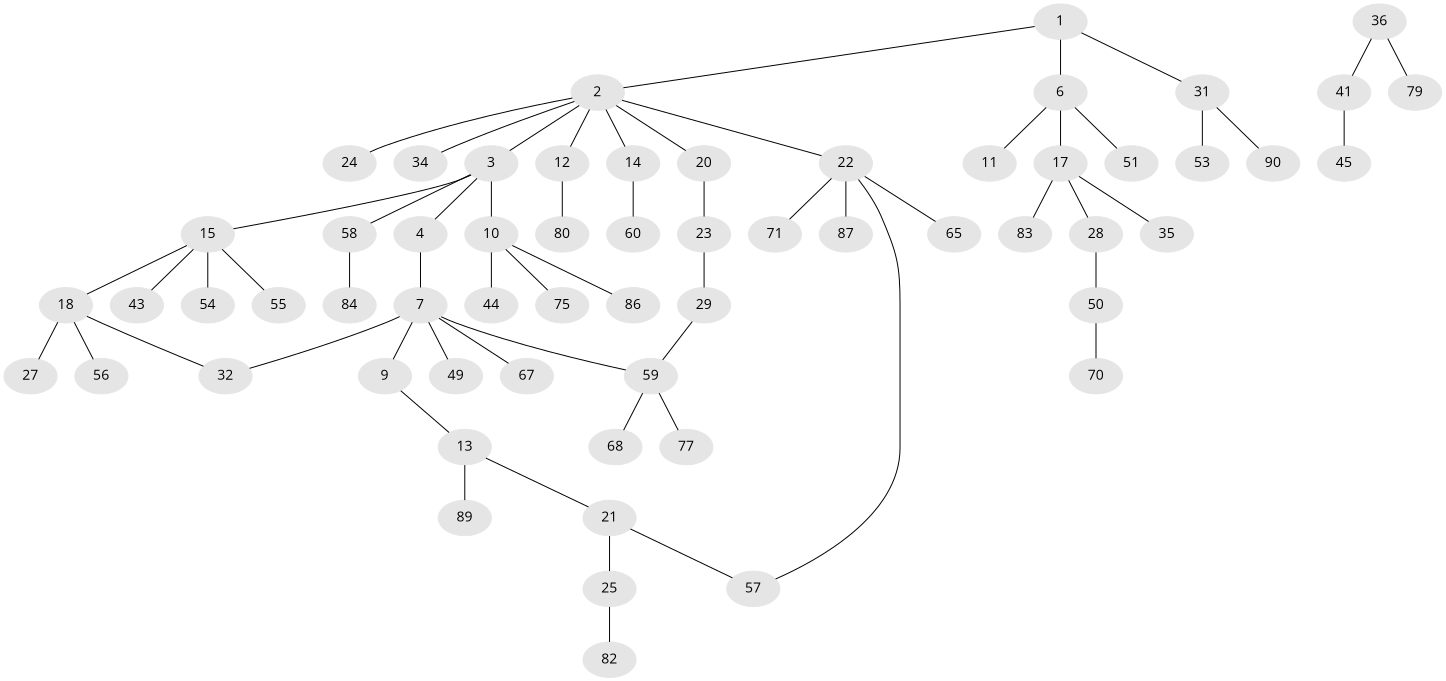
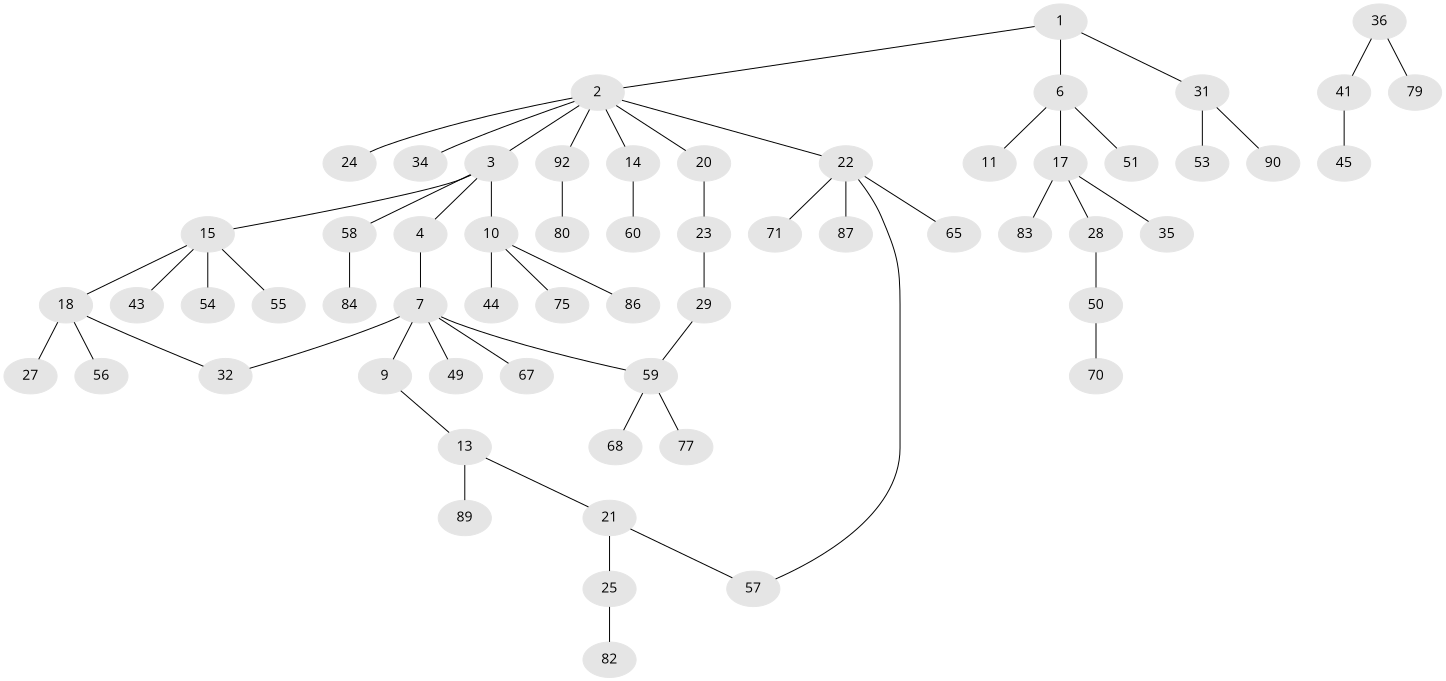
node "12": label "12" -> "92"
